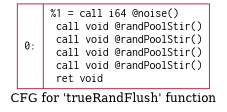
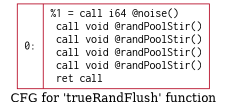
node "0:": text "ret void" -> "ret call"
